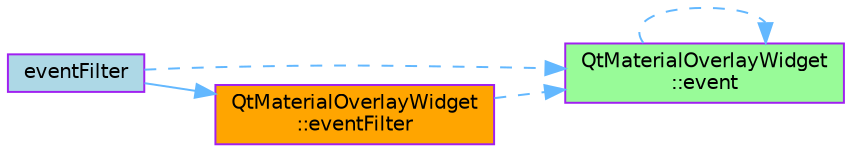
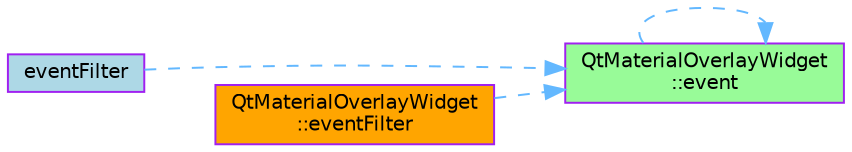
edge "eventFilter" -> "QtMaterialOverlayWidget ::eventFilter": removed
